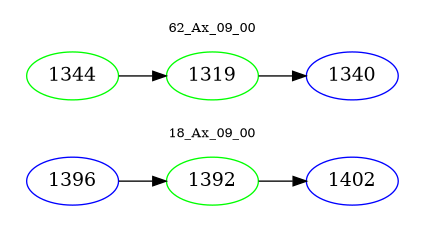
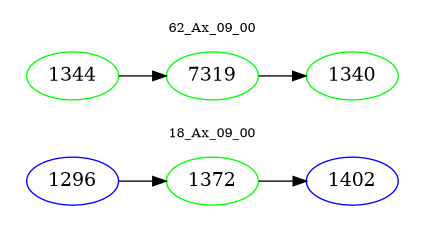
node "1319": label "1319" -> "7319"
node "1340": color blue -> green
node "1396": label "1396" -> "1296"
node "1392": label "1392" -> "1372"
